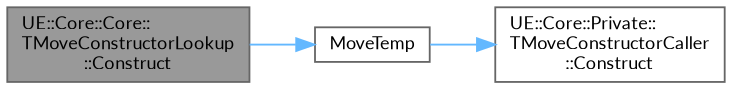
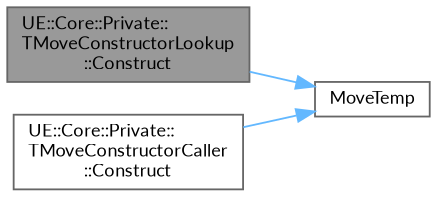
node "UE::Core::Core:: TMoveConstructorLookup ::Construct": label "UE::Core::Core:: TMoveConstructorLookup ::Construct" -> "UE::Core::Private:: TMoveConstructorLookup ::Construct"
edge "MoveTemp" -> "UE::Core::Private:: TMoveConstructorCaller ::Construct": reversed
